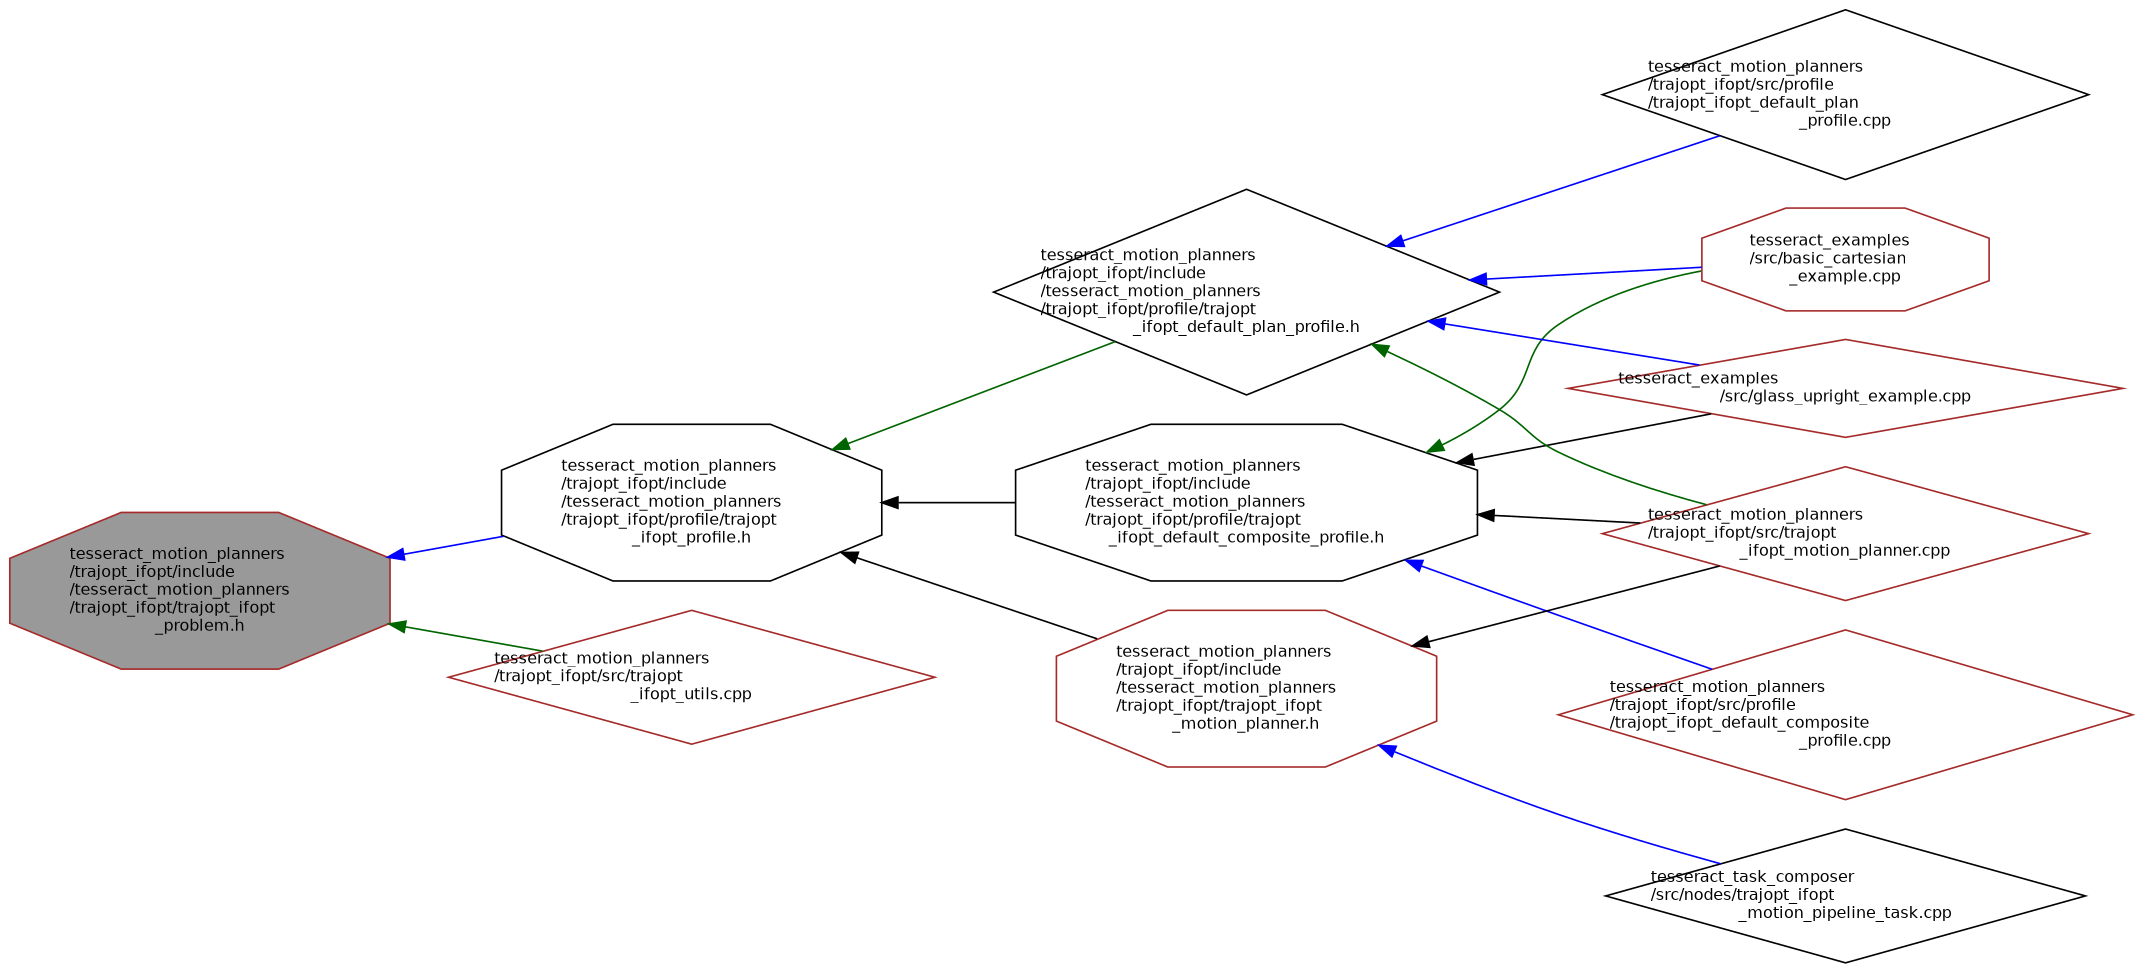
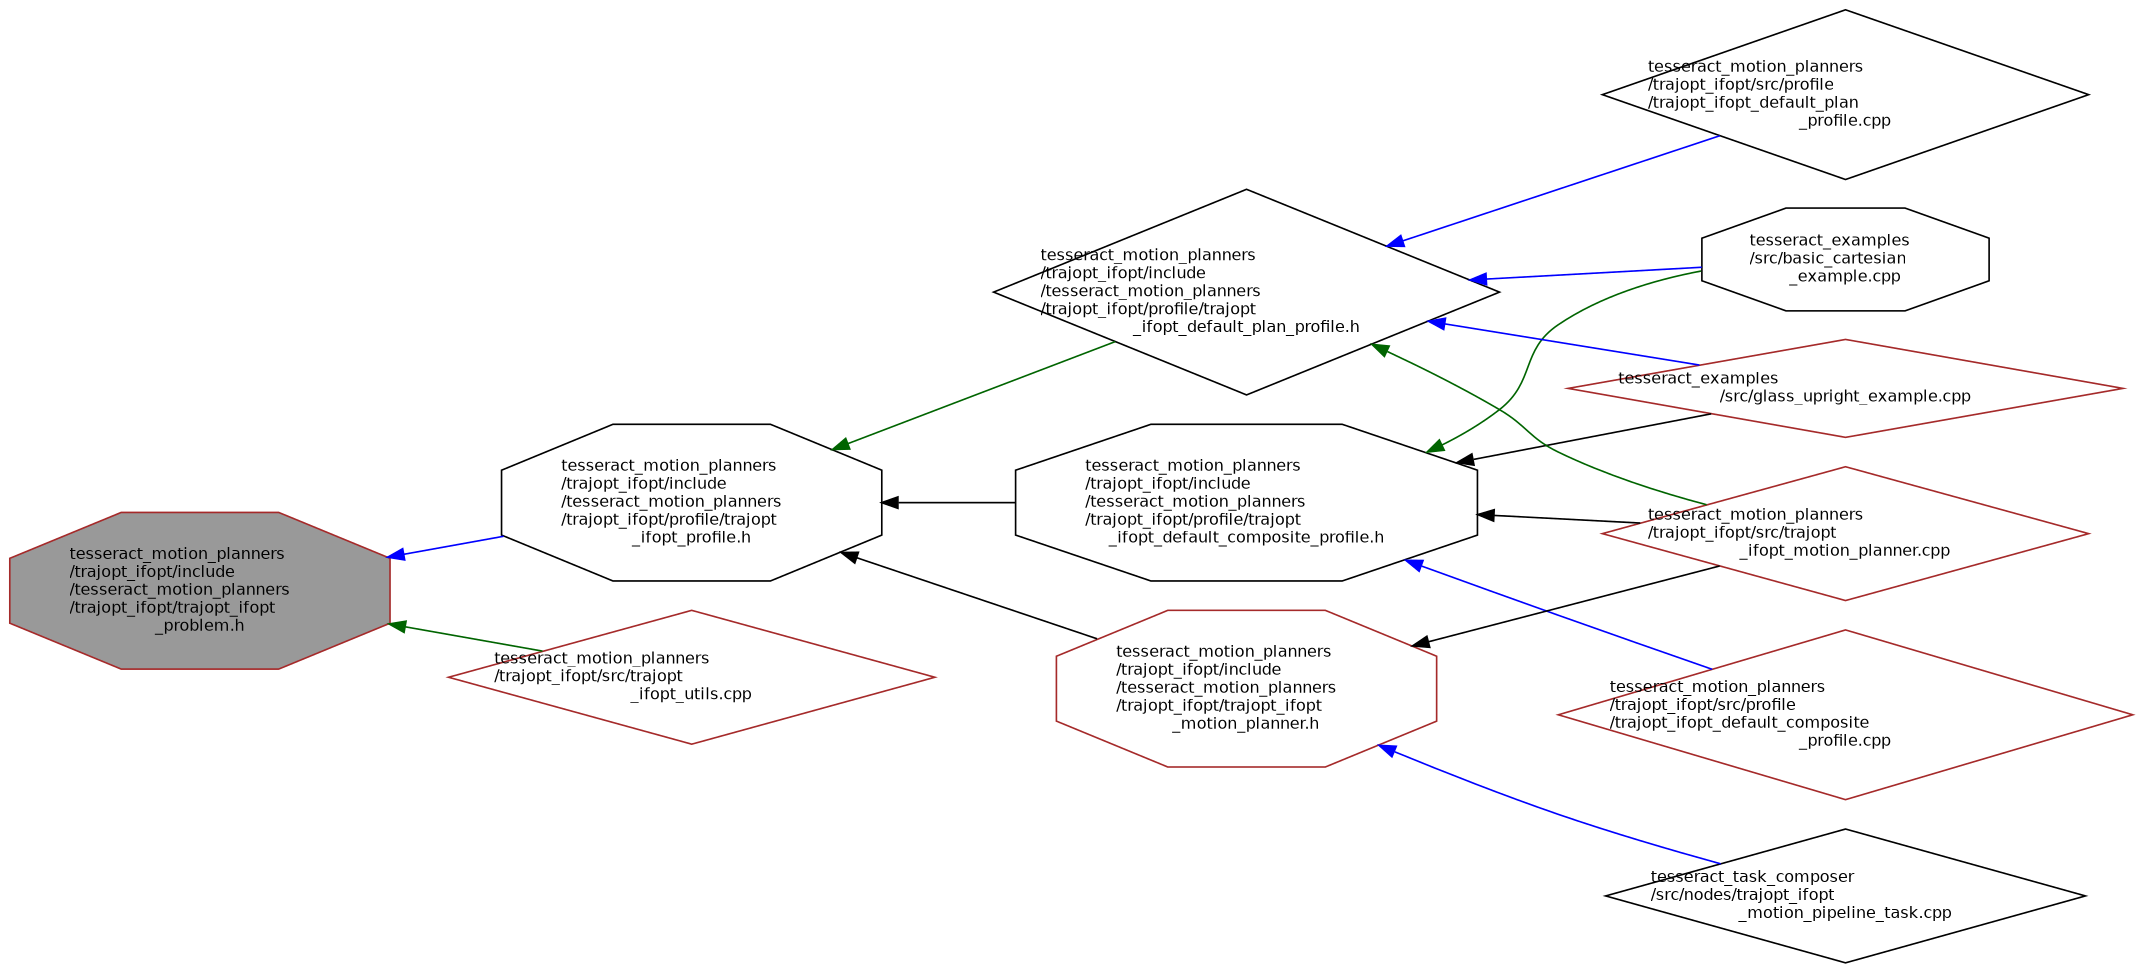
node "tesseract_examples /src/basic_cartesian _example.cpp": color brown -> black
